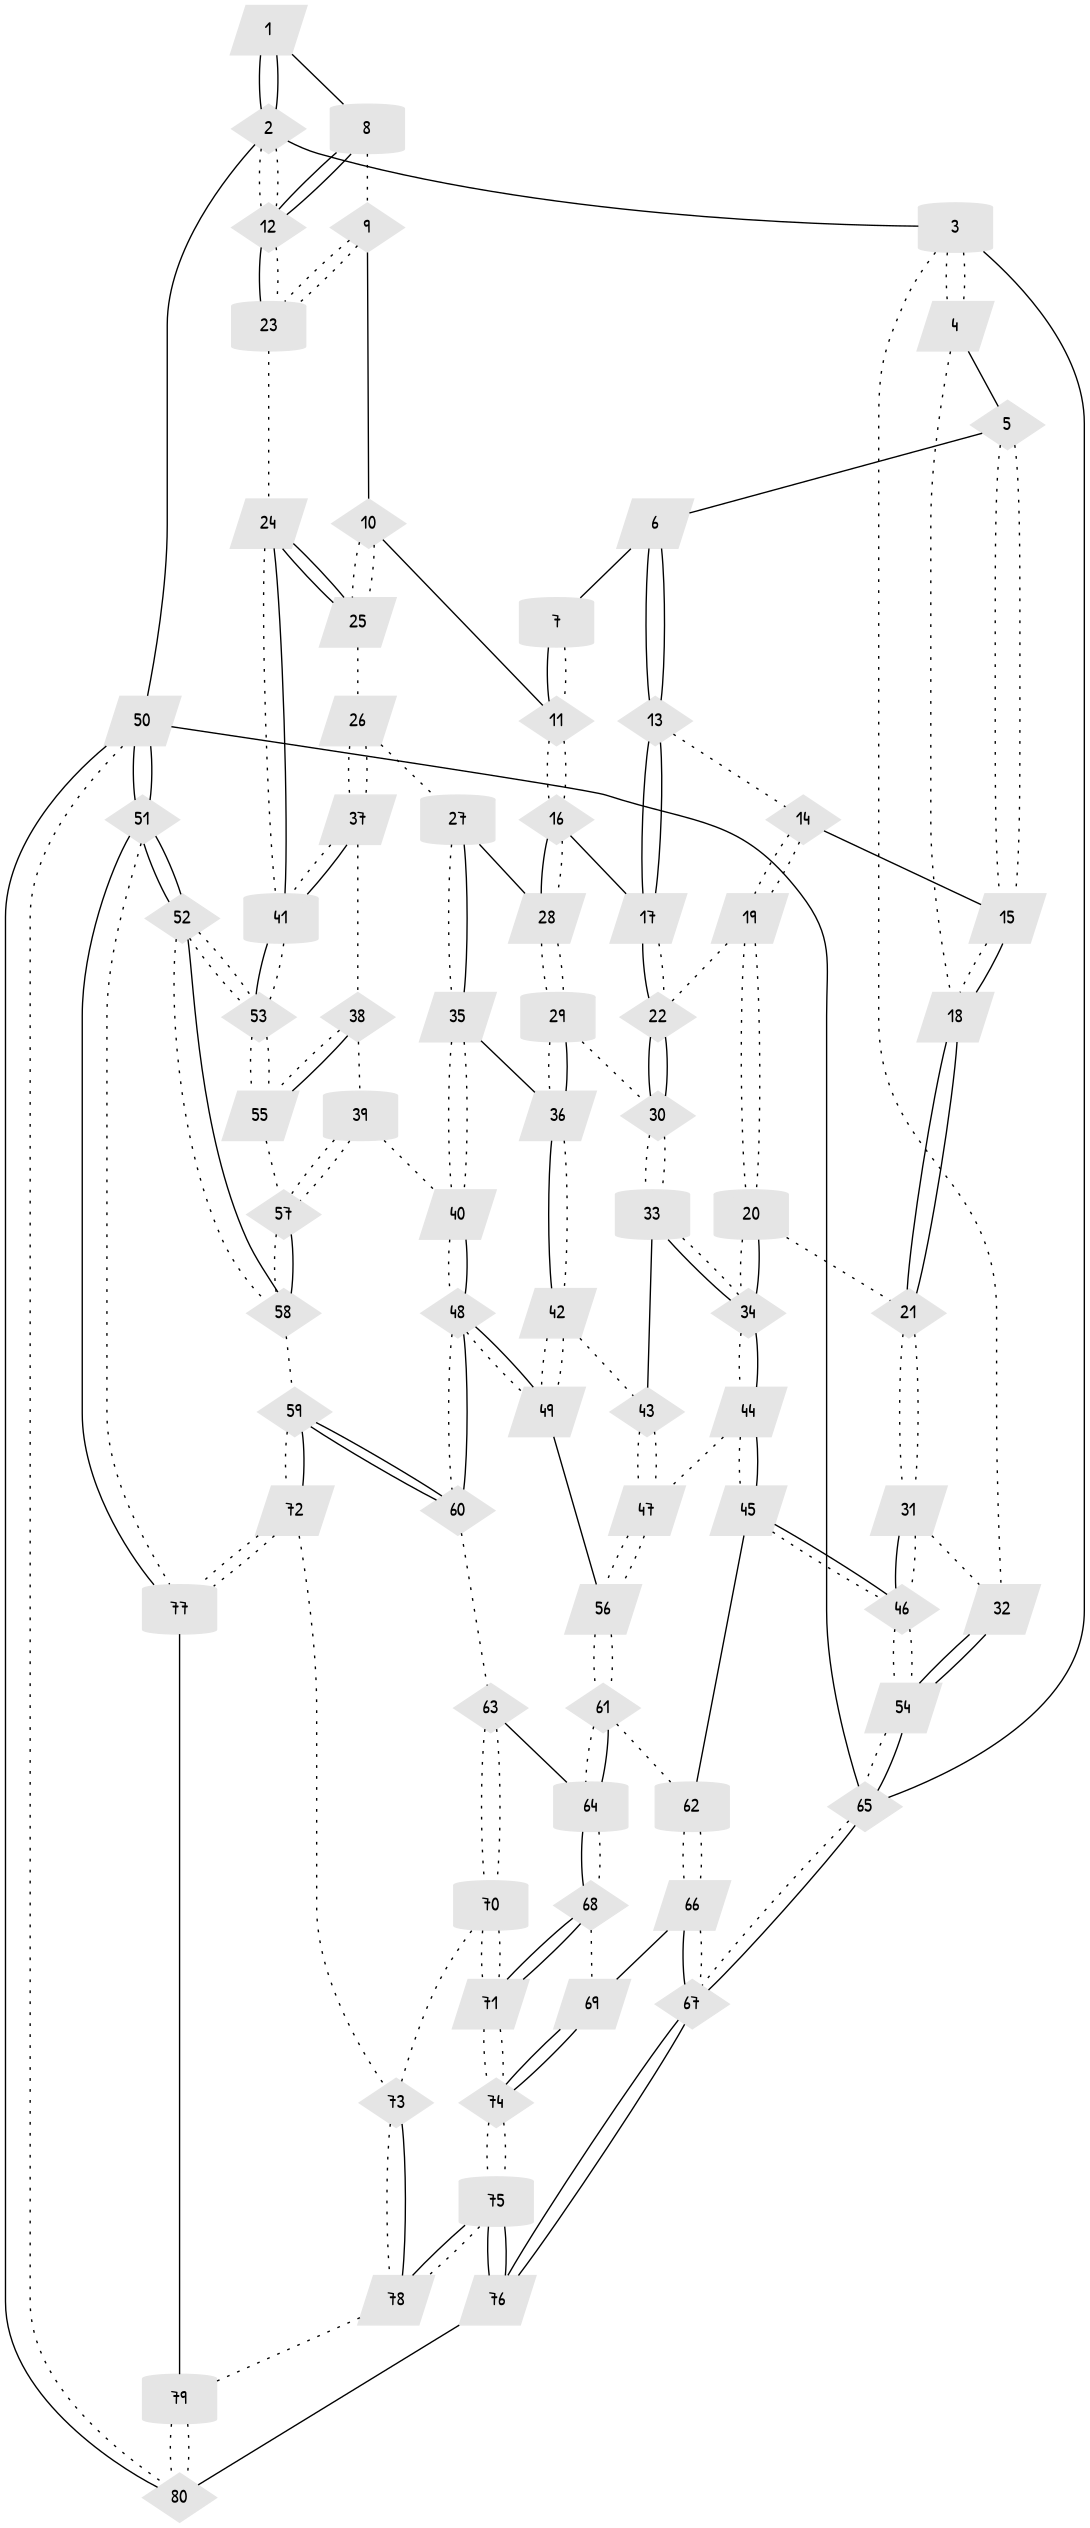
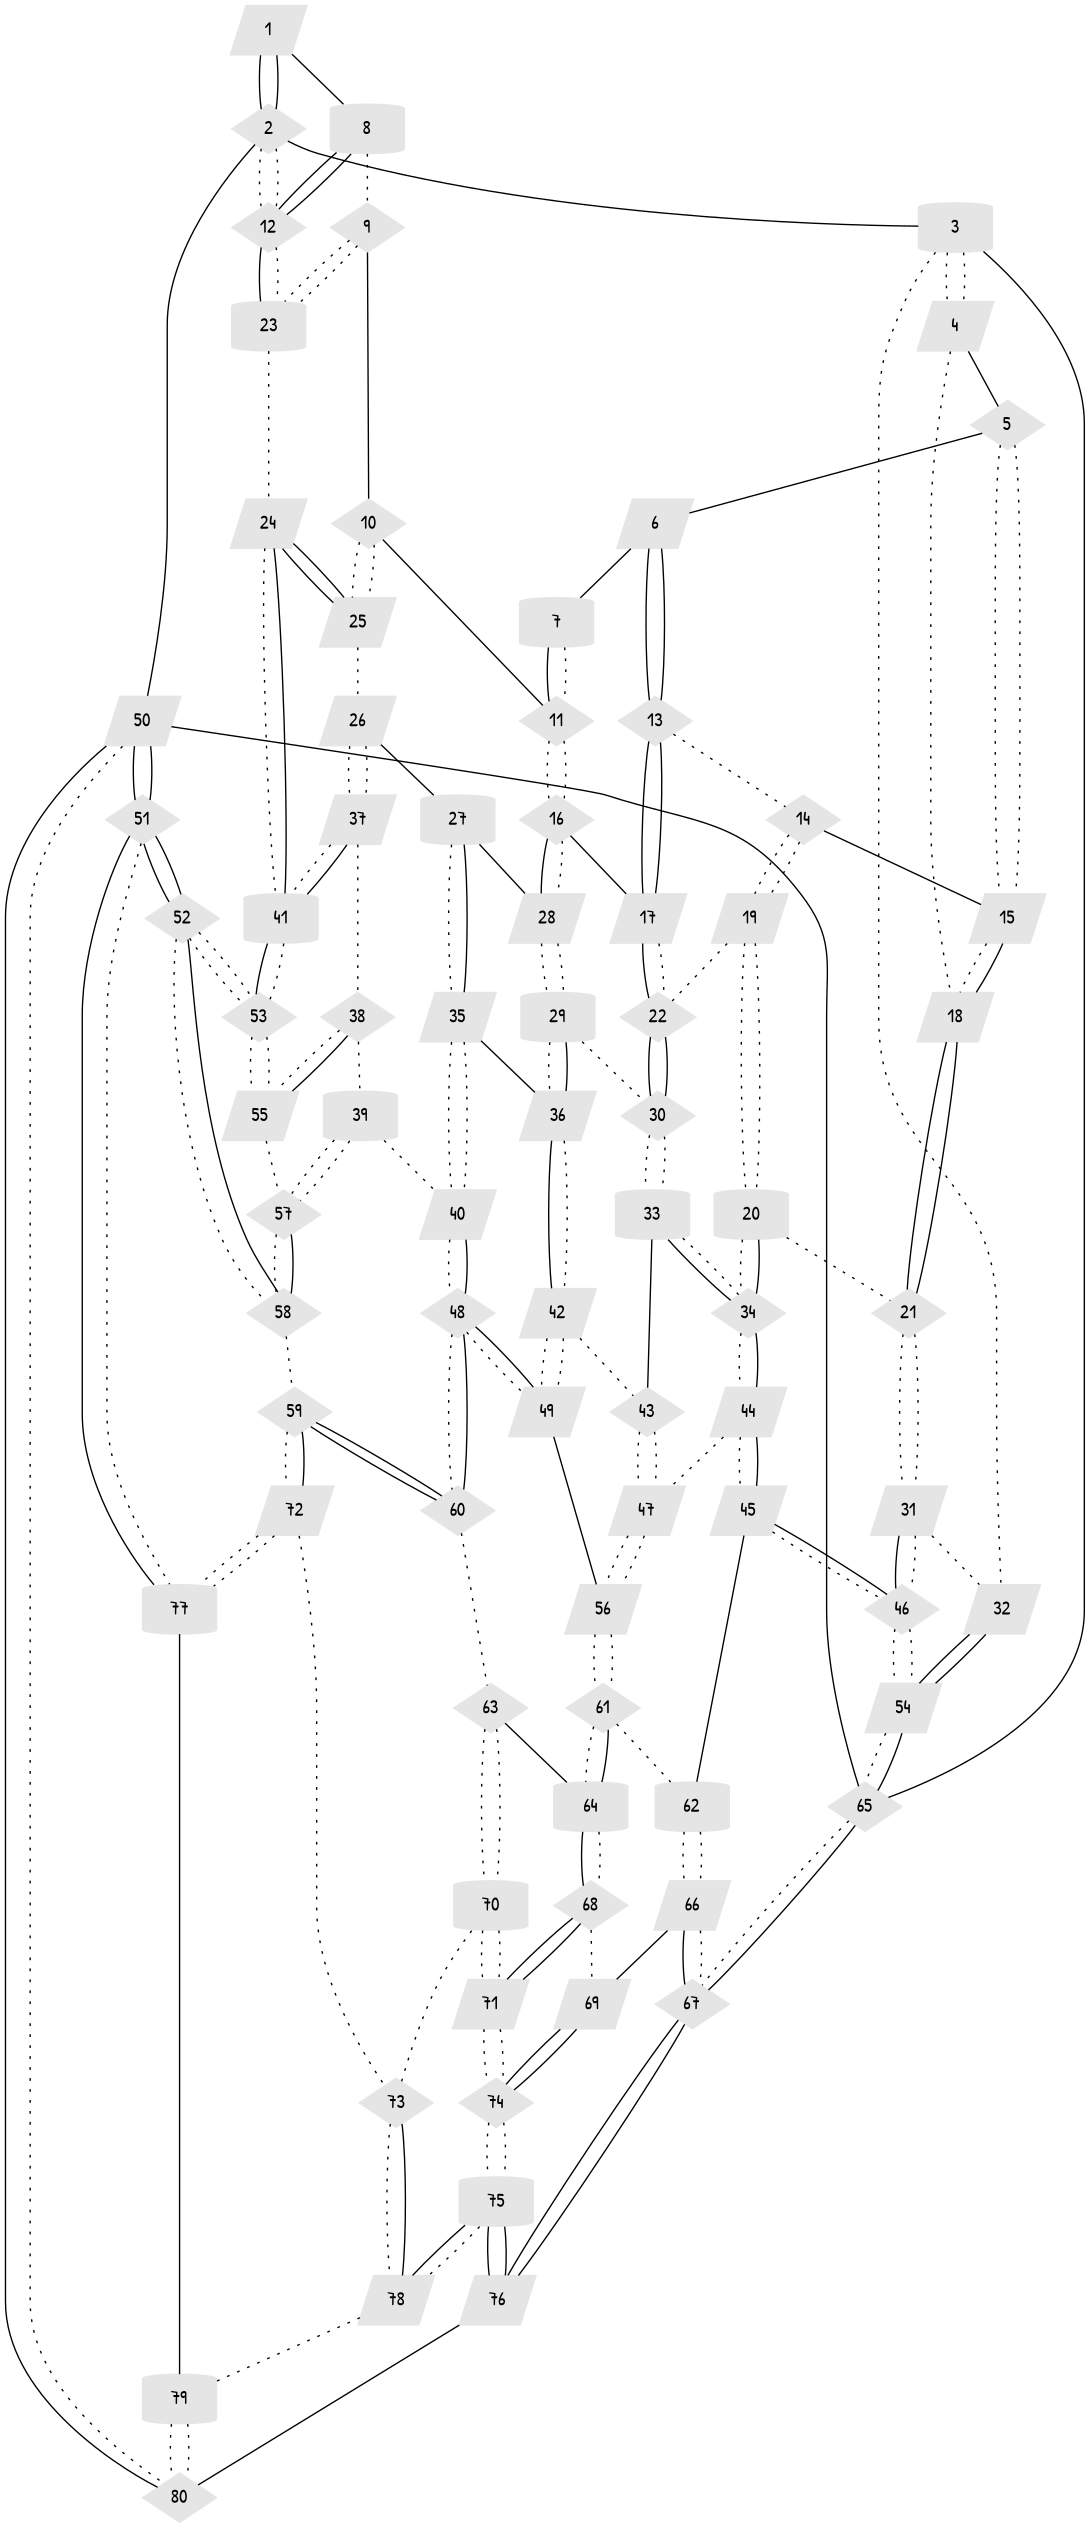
edge "26" -- "27": style dotted -> solid
